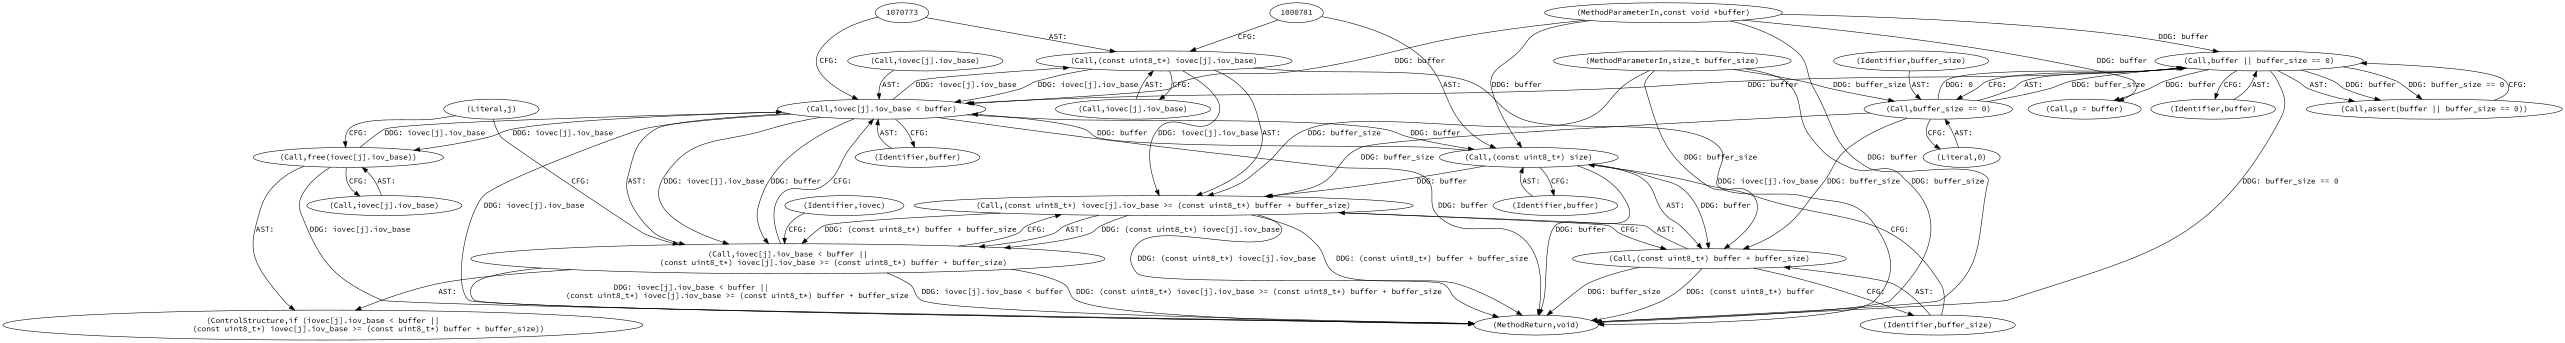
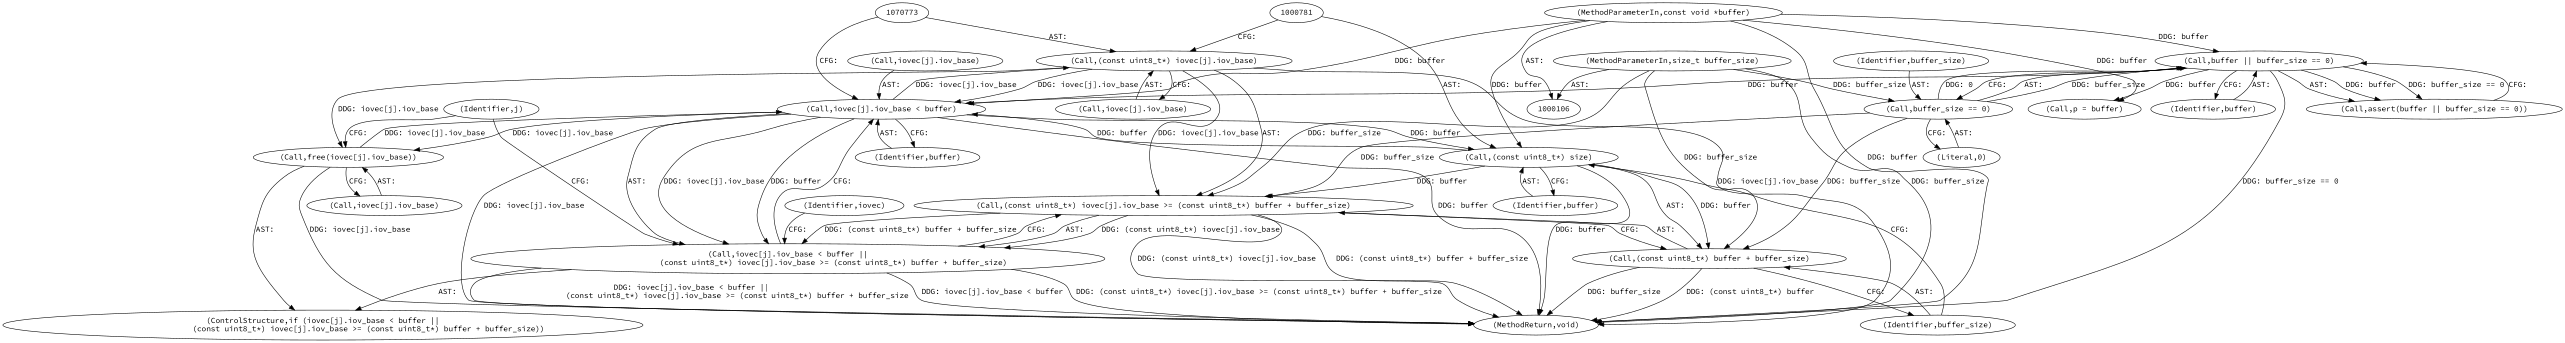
edge "(Call,(const uint8_t*) iovec[j].iov_base)" -> "(Call,free(iovec[j].iov_base))": added, label "DDG: iovec[j].iov_base"
node "(Literal,j)": label "(Literal,j)" -> "(Identifier,j)"
node "1000106": added
